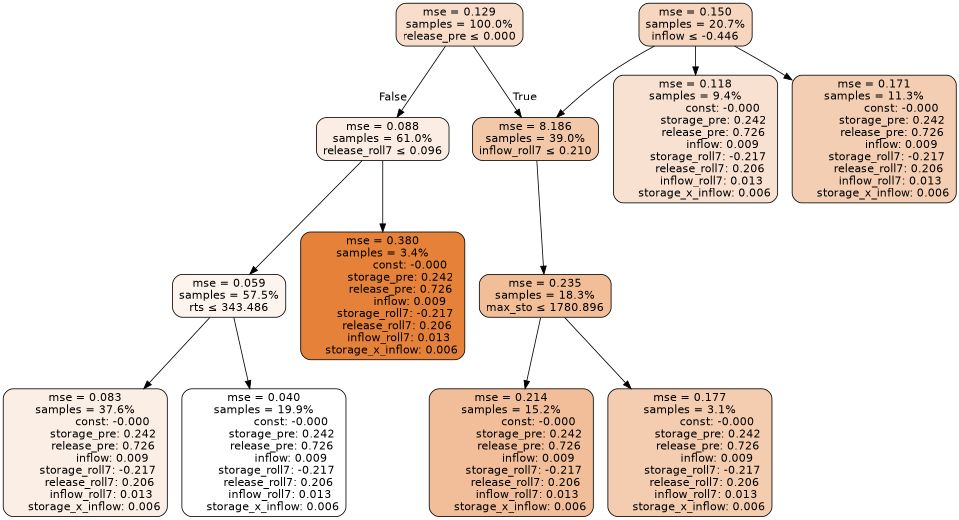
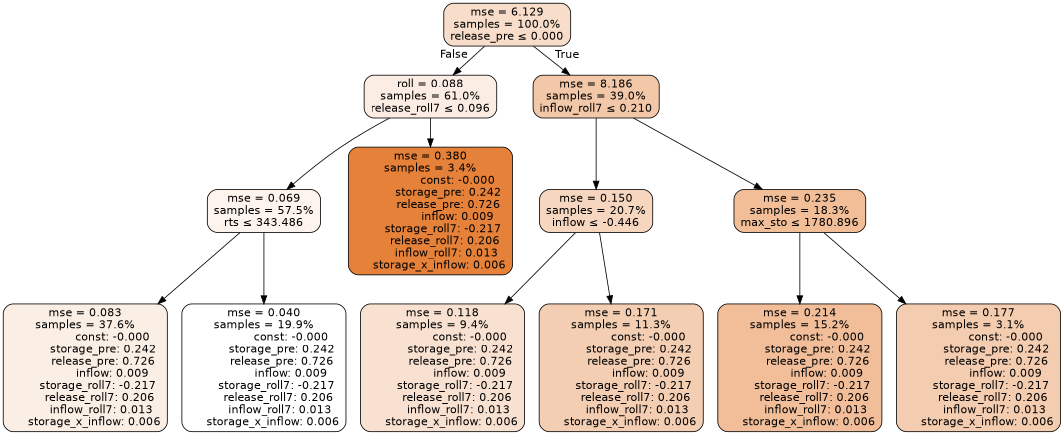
node "mse = 0.129 samples = 100.0% release_pre ≤ 0.000": label "mse = 0.129 samples = 100.0% release_pre ≤ 0.000" -> "mse = 6.129 samples = 100.0% release_pre ≤ 0.000"
edge "mse = 0.150 samples = 20.7% inflow ≤ -0.446" -> "mse = 8.186 samples = 39.0% inflow_roll7 ≤ 0.210": reversed
node "mse = 0.088 samples = 61.0% release_roll7 ≤ 0.096": label "mse = 0.088 samples = 61.0% release_roll7 ≤ 0.096" -> "roll = 0.088 samples = 61.0% release_roll7 ≤ 0.096"
node "mse = 0.059 samples = 57.5% rts ≤ 343.486": label "mse = 0.059 samples = 57.5% rts ≤ 343.486" -> "mse = 0.069 samples = 57.5% rts ≤ 343.486"
